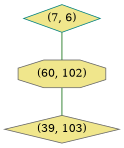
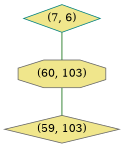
node "(60, 102)": label "(60, 102)" -> "(60, 103)"
node "(39, 103)": label "(39, 103)" -> "(59, 103)"
